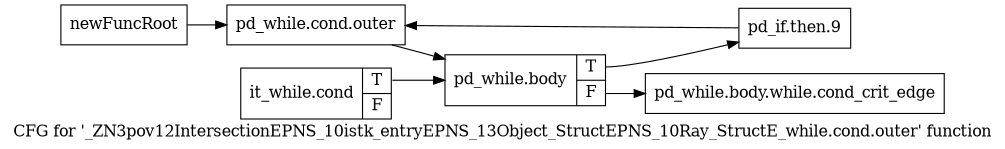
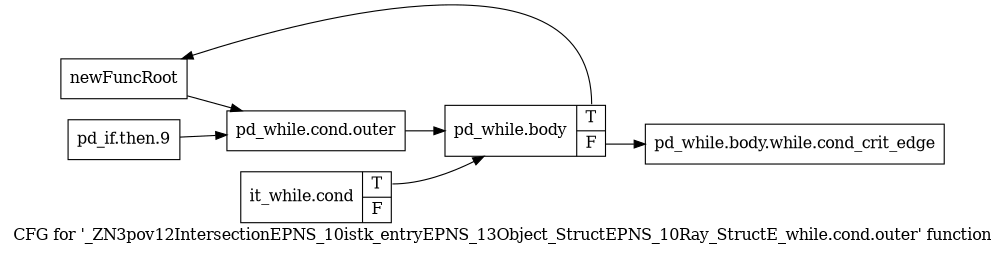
edge "pd_while.body" -> "pd_if.then.9": now "pd_while.body" -> "newFuncRoot"
